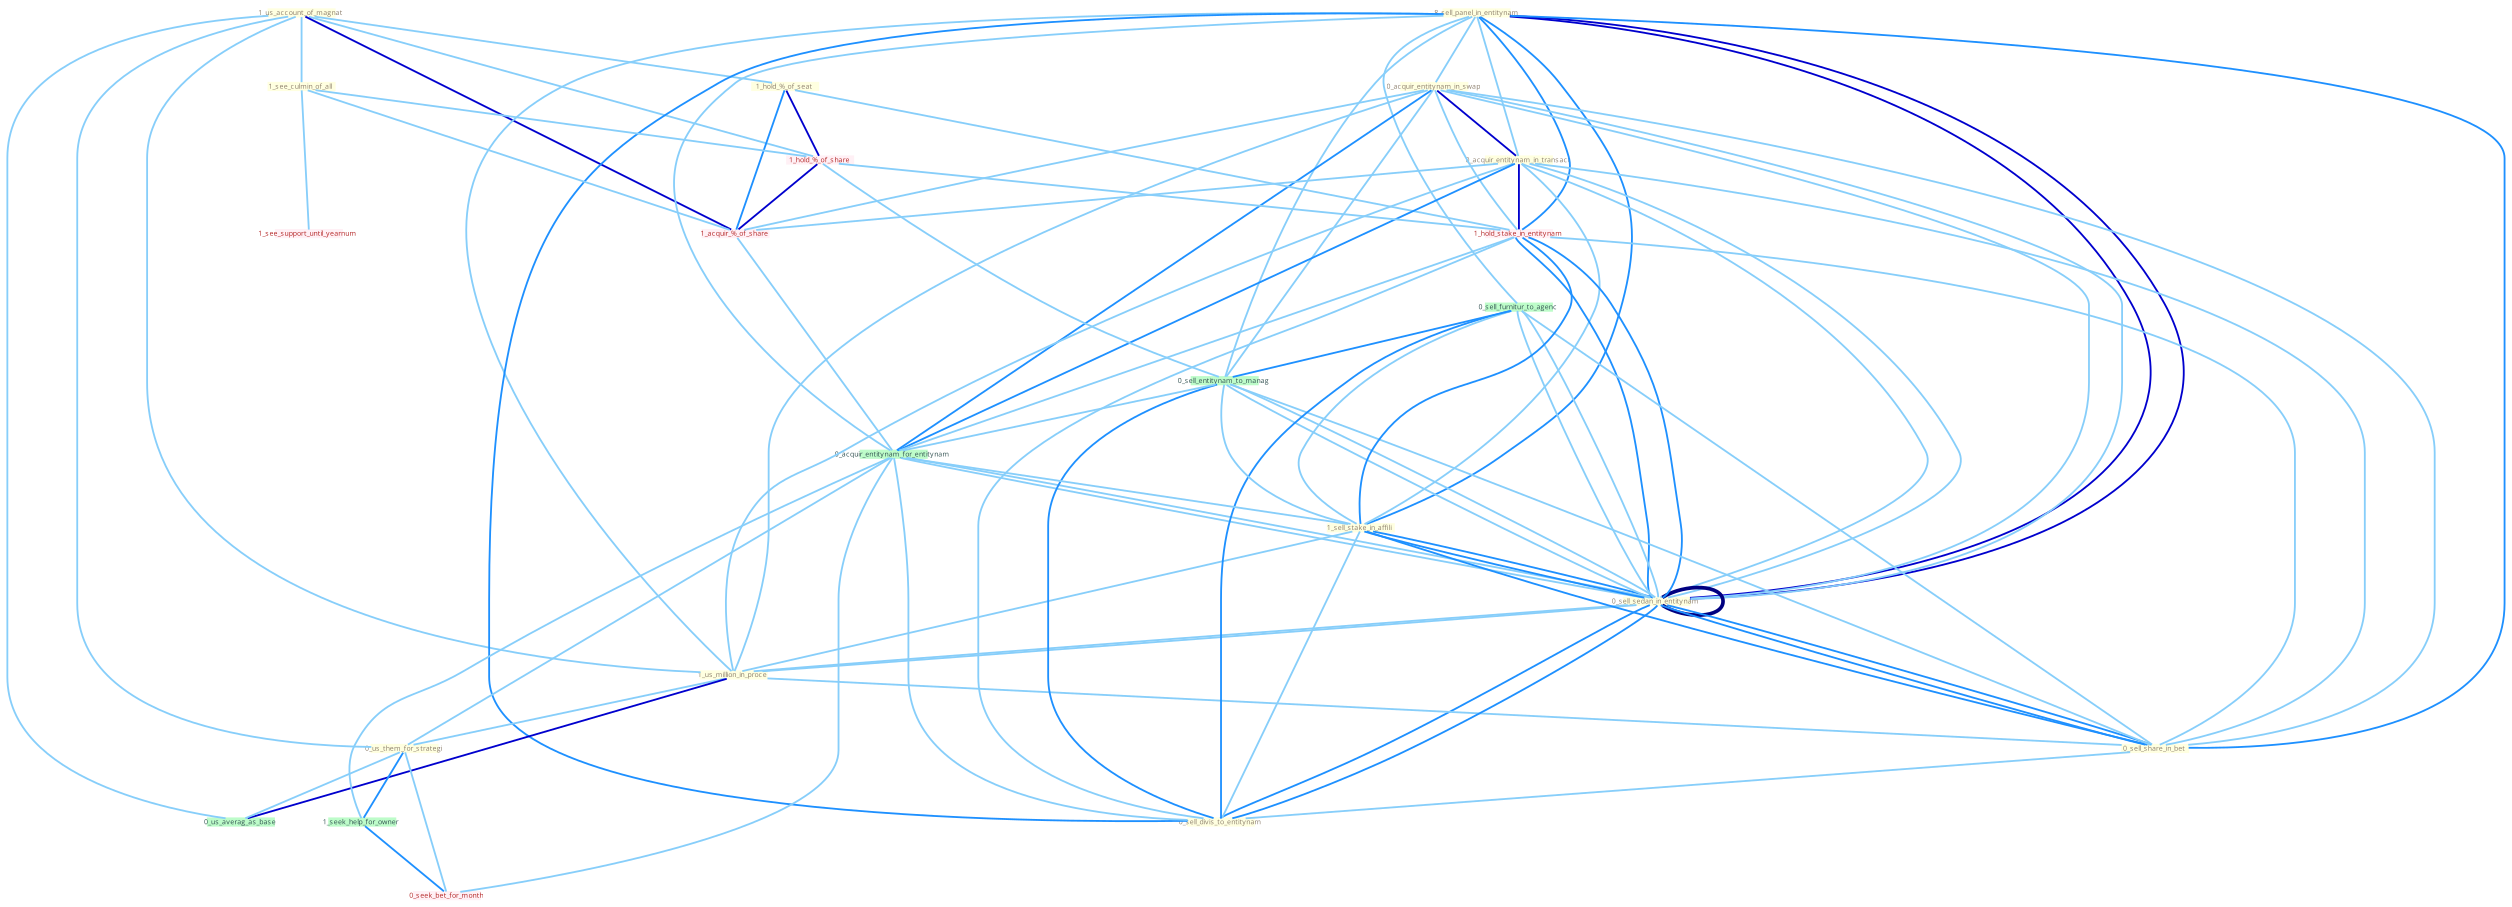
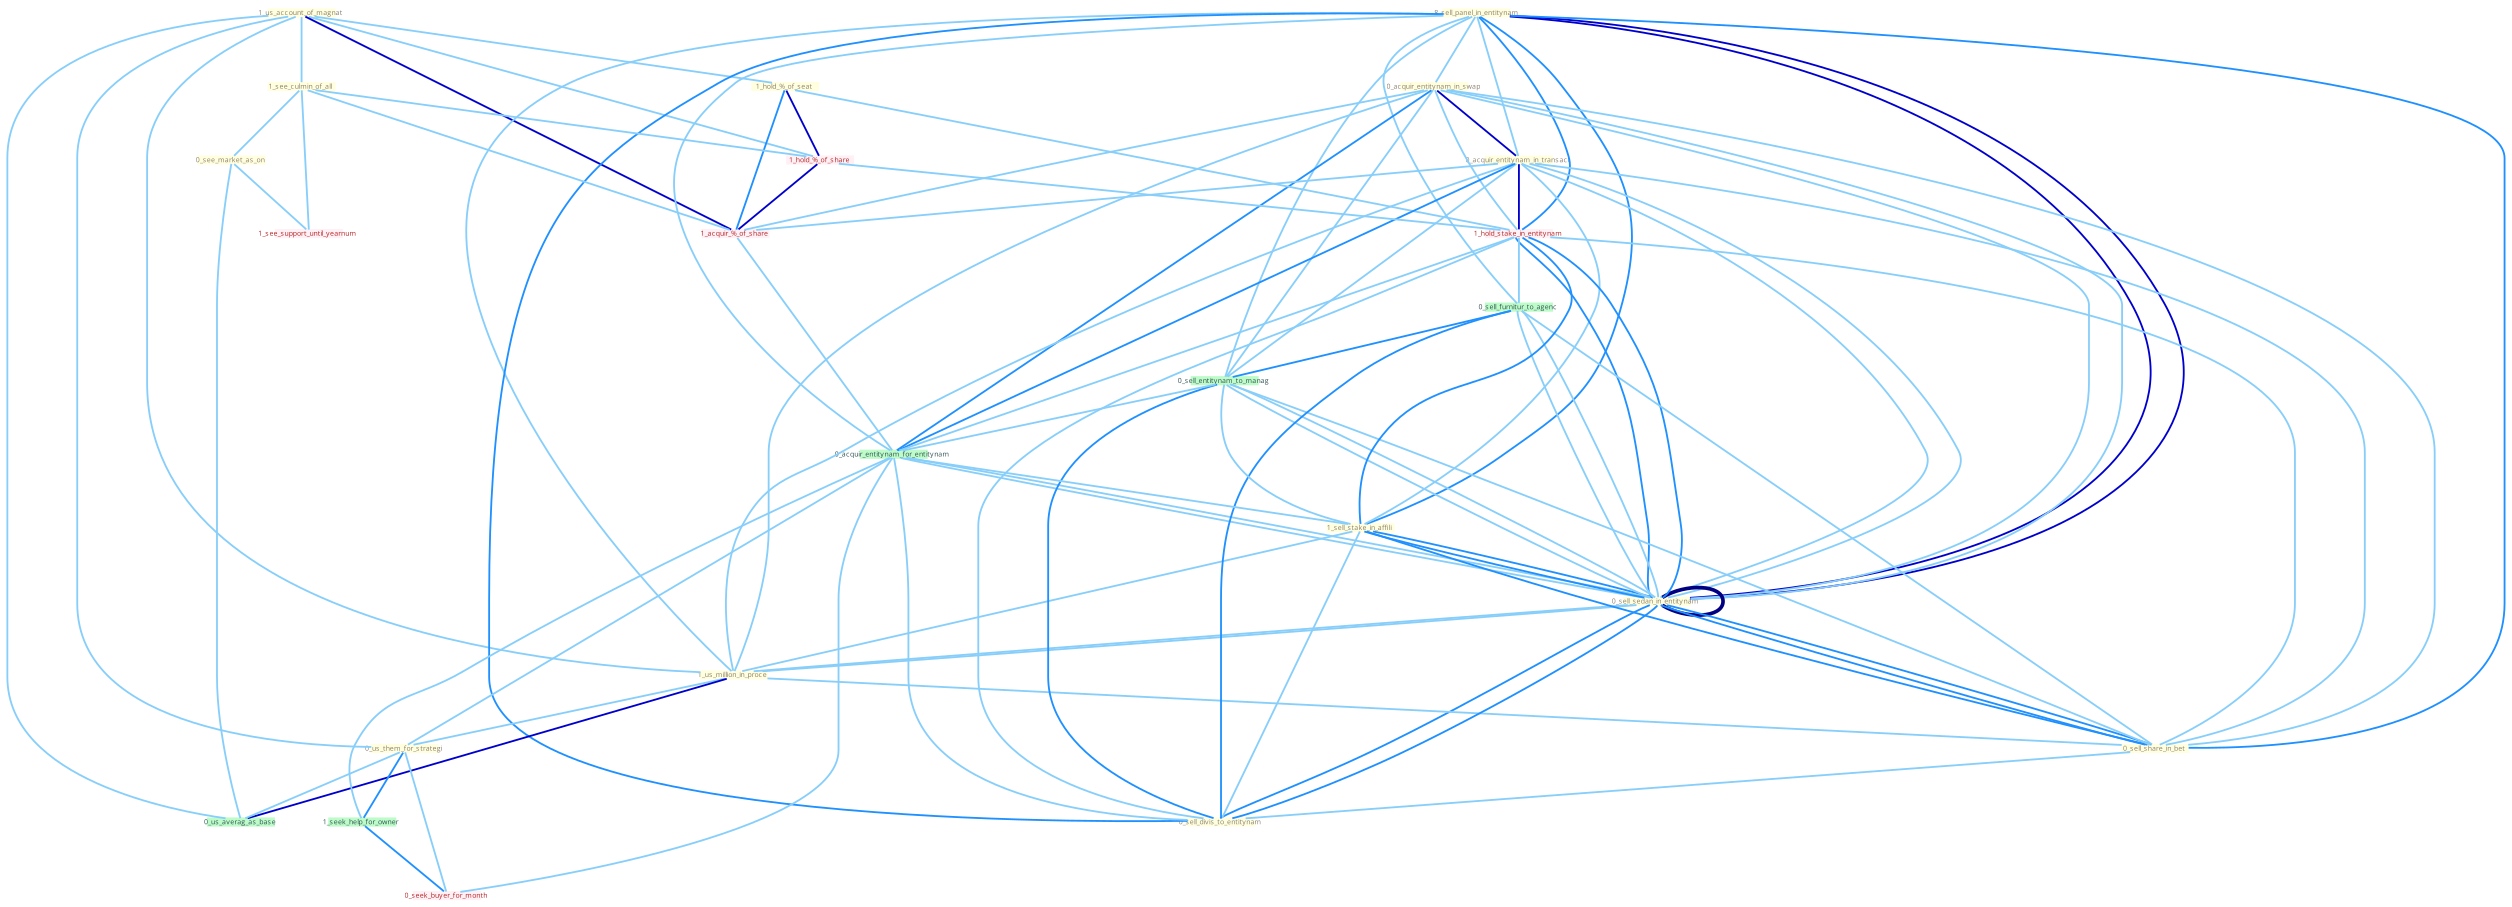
node "0_see_market_as_on": added
edge "1_hold_%_of_share" -- "0_sell_entitynam_to_manag": now "0_acquir_entitynam_in_transact" -- "0_sell_entitynam_to_manag"
edge "0_sell_furnitur_to_agenc" -- "1_sell_stake_in_affili": now "0_sell_furnitur_to_agenc" -- "1_hold_stake_in_entitynam"
node "0_seek_bet_for_month": label "0_seek_bet_for_month" -> "0_seek_buyer_for_month"
